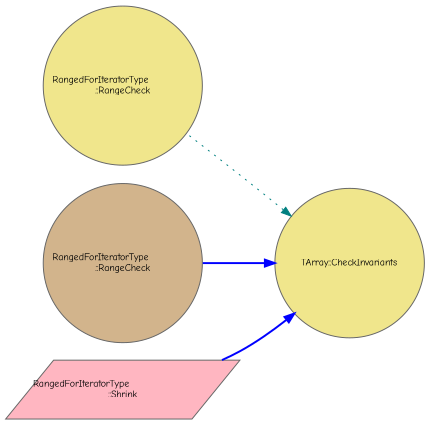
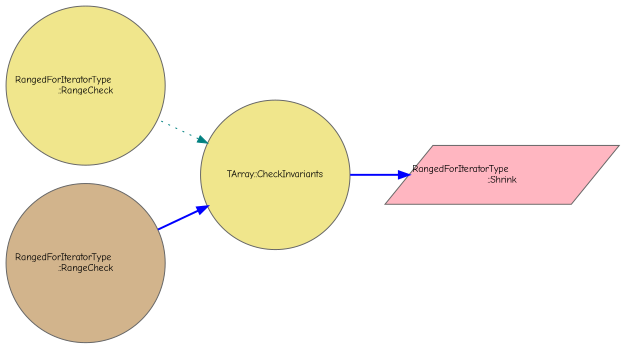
edge "RangedForIteratorType ::Shrink" -> "TArray::CheckInvariants": reversed
